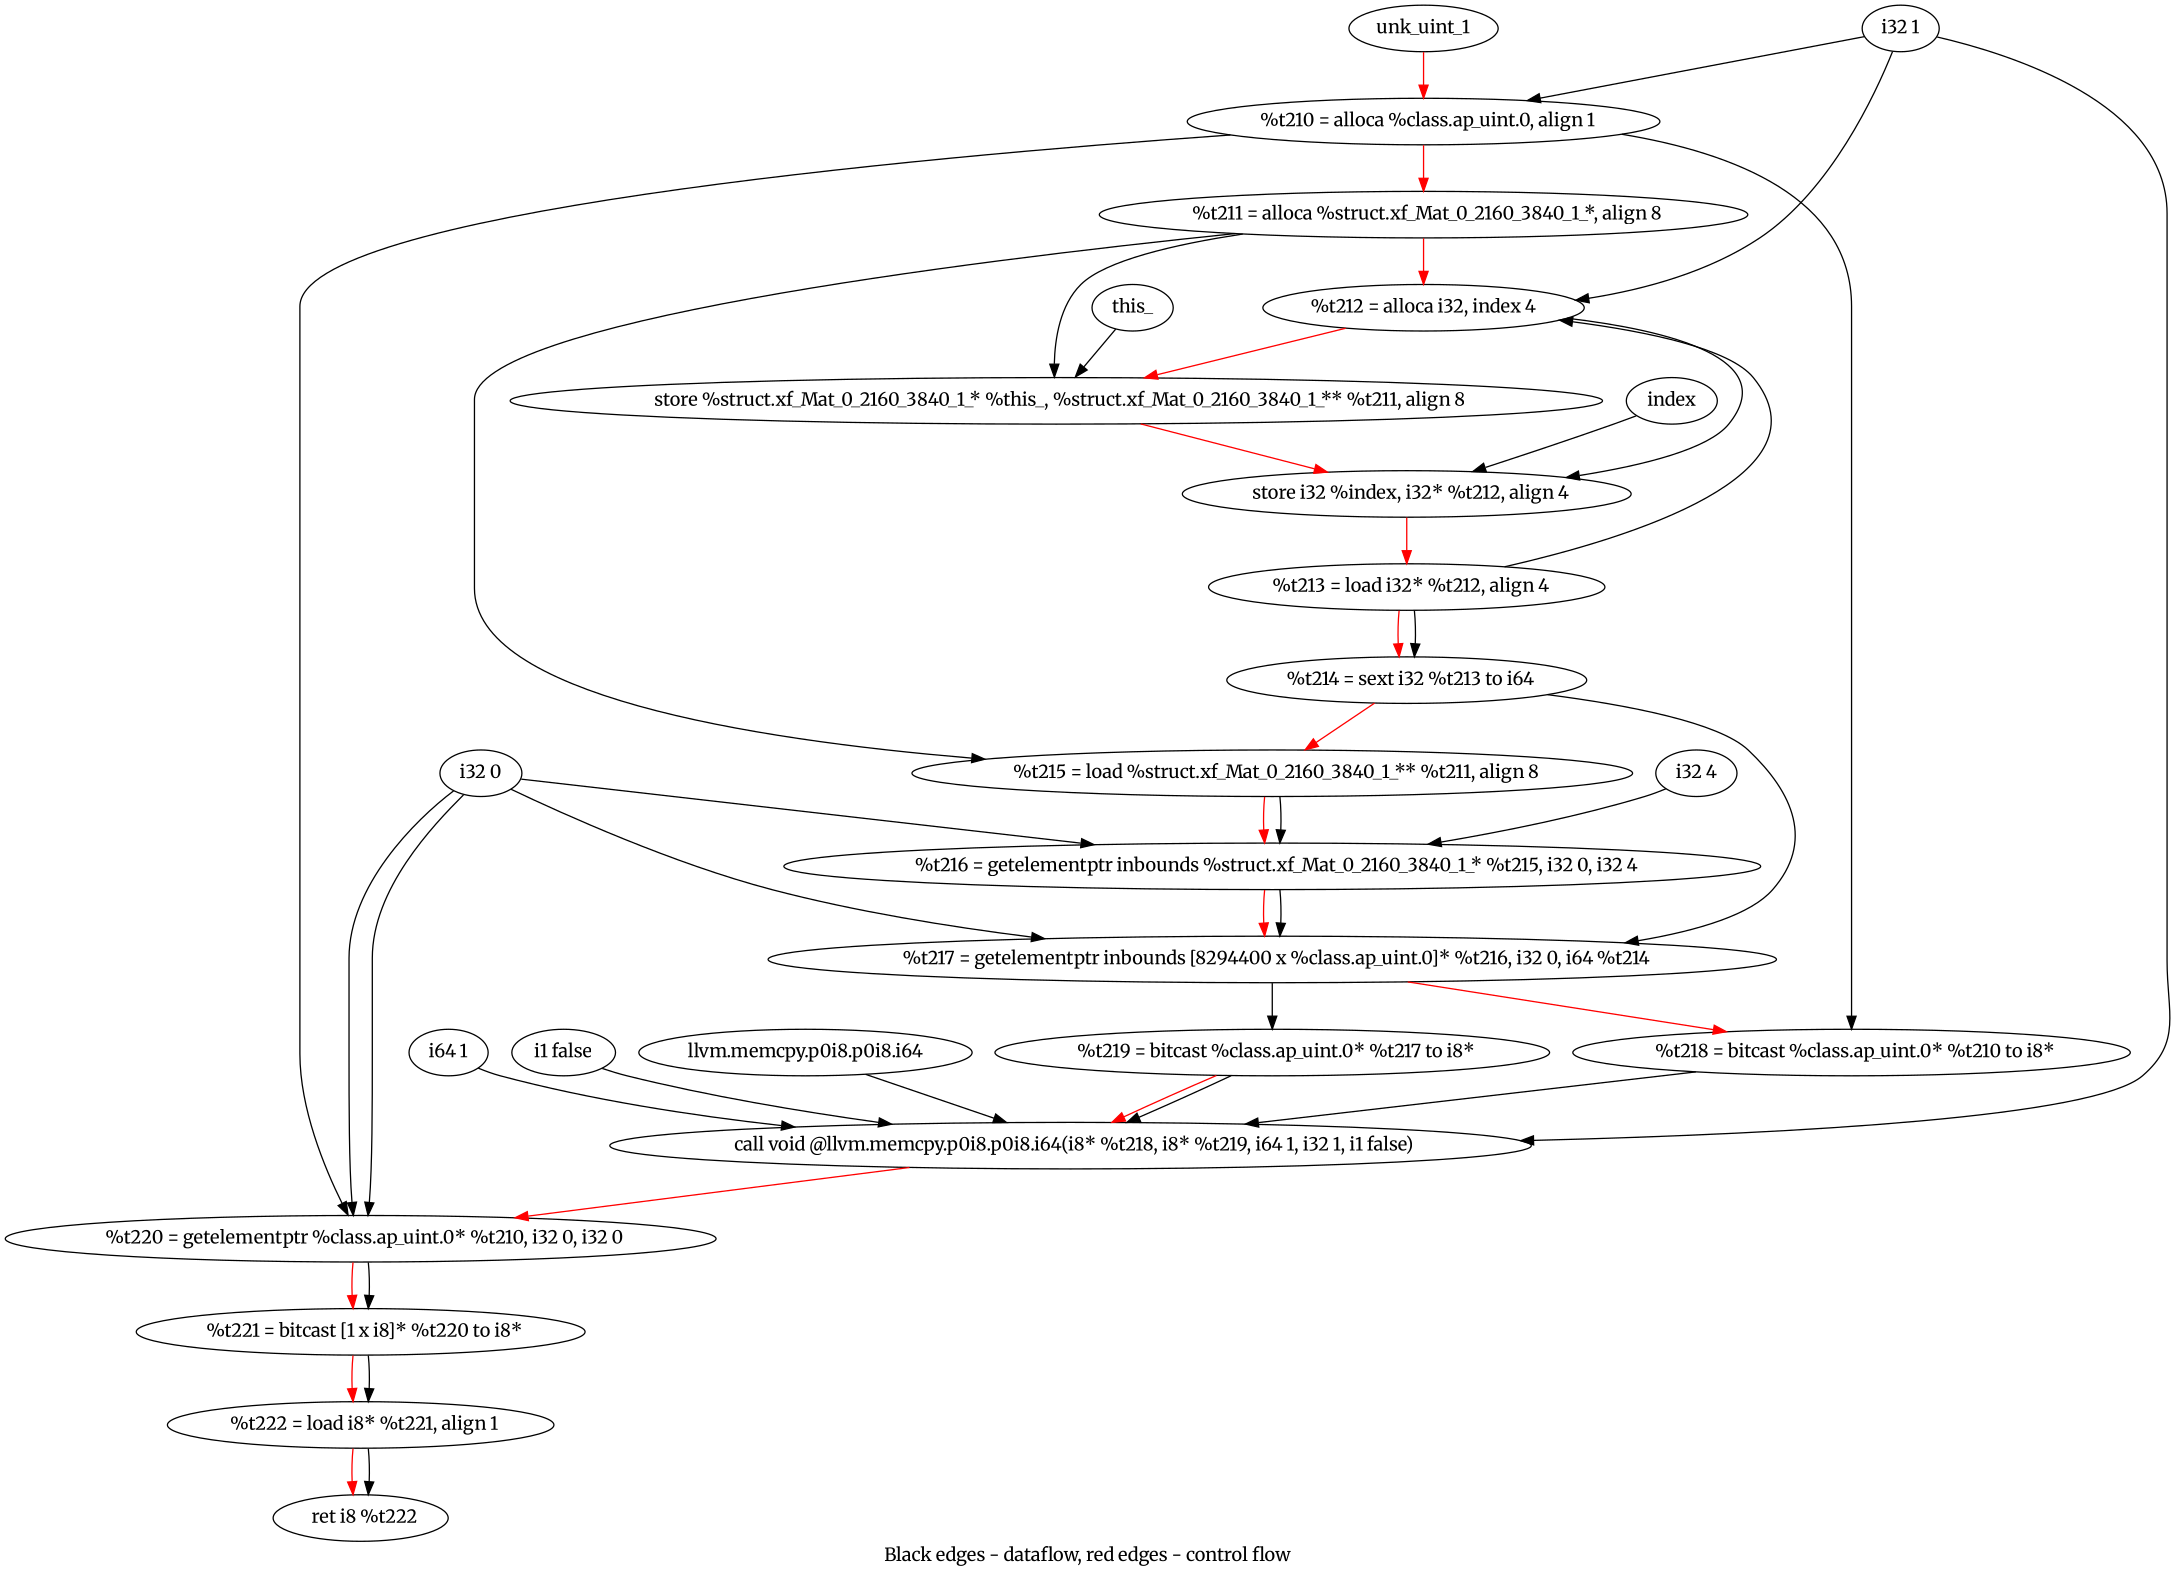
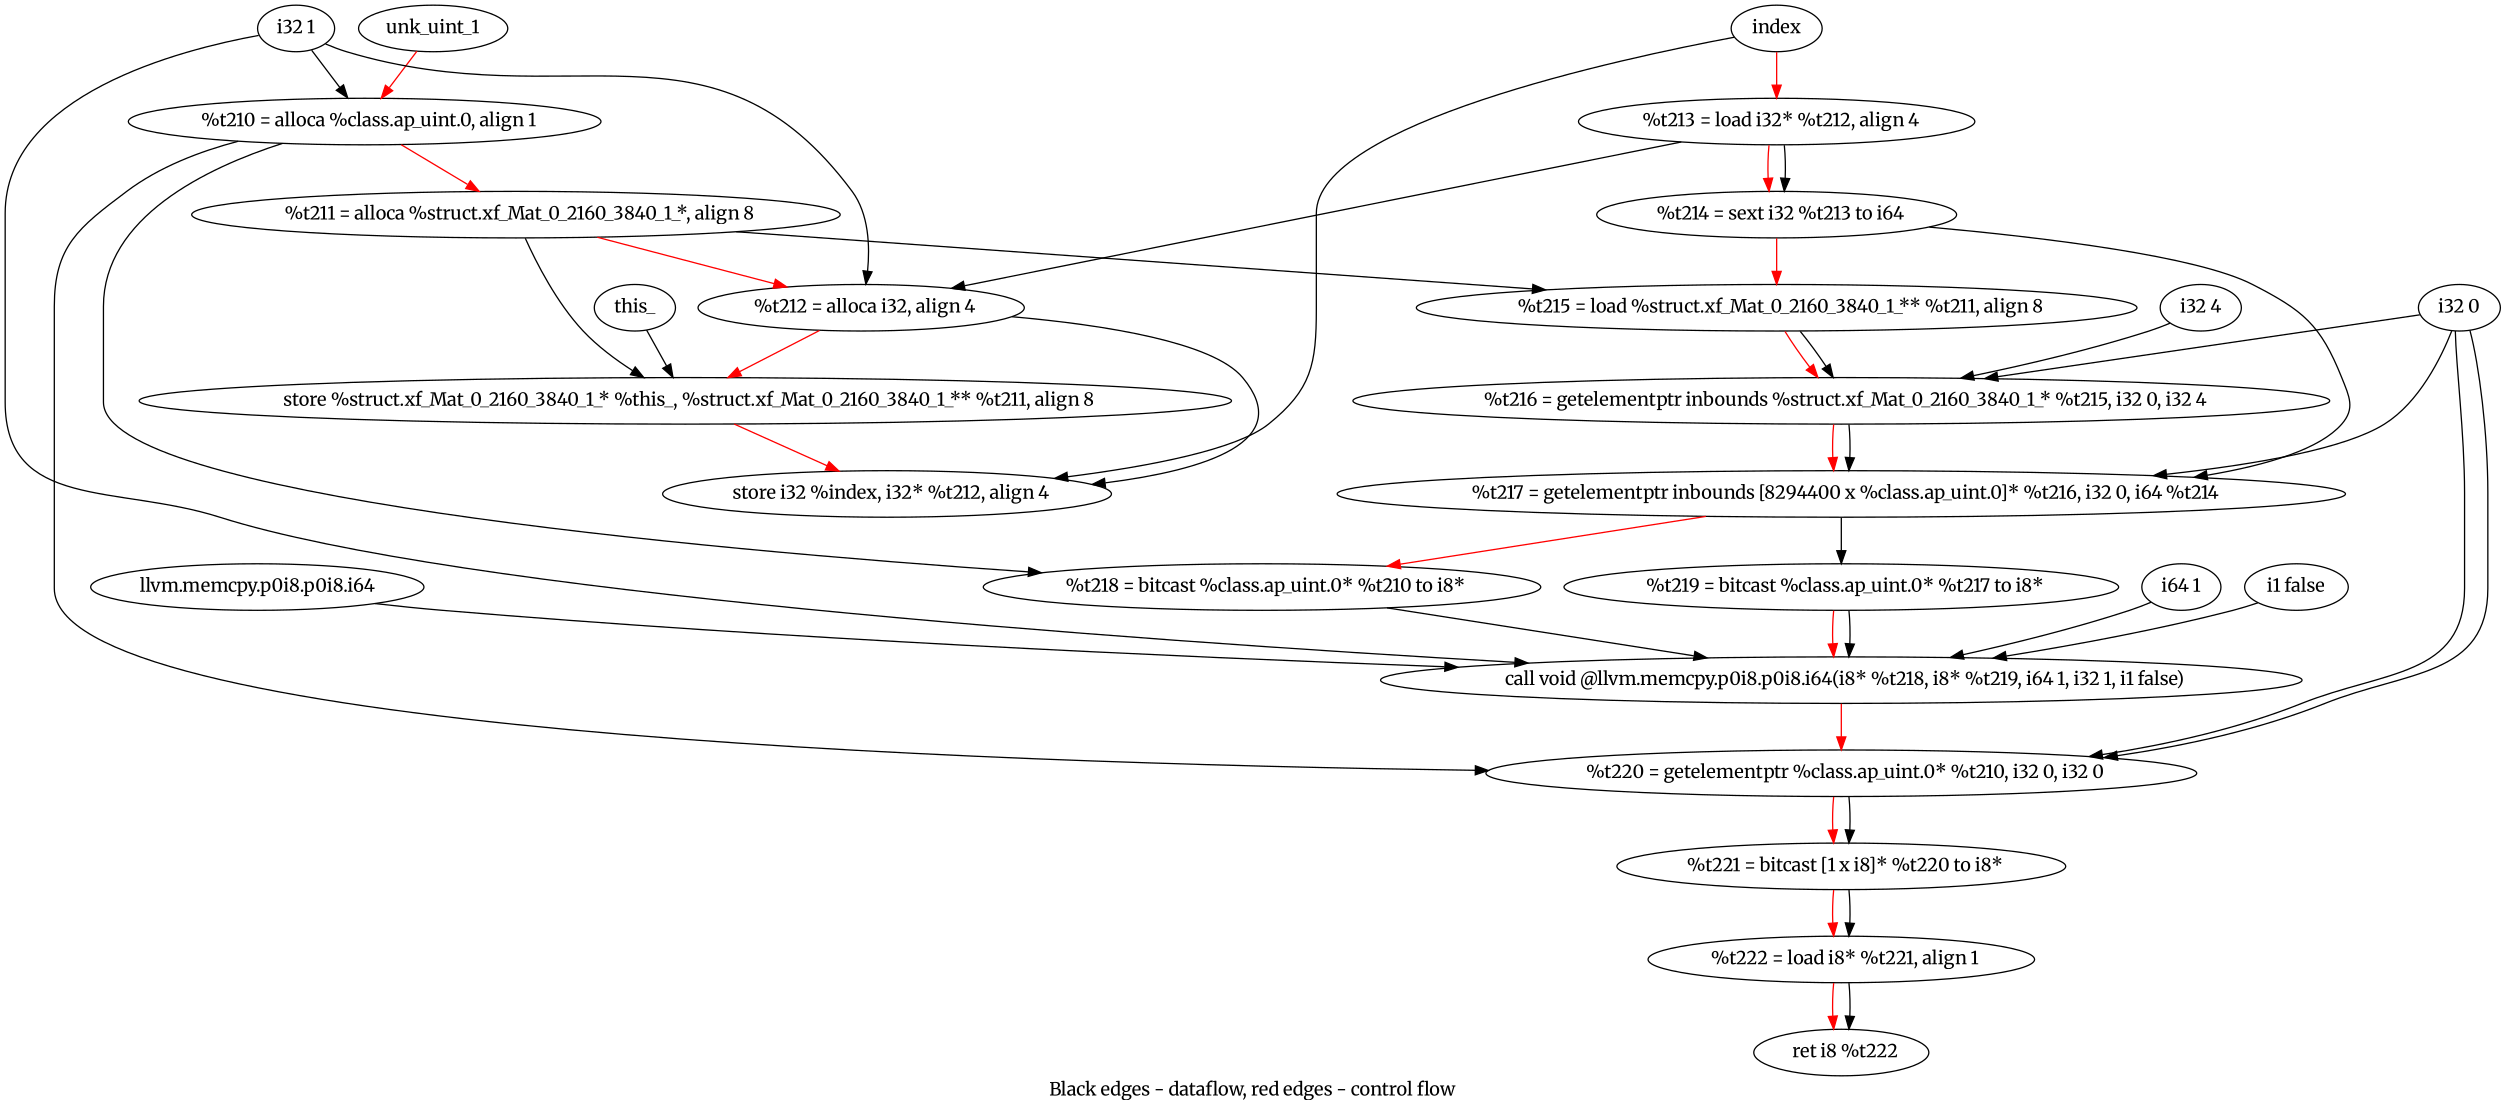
node "%t212 = alloca i32, index 4": label "%t212 = alloca i32, index 4" -> "%t212 = alloca i32, align 4"
edge "store i32 %index, i32* %t212, align 4" -> "%t213 = load i32* %t212, align 4": now "index" -> "%t213 = load i32* %t212, align 4"
